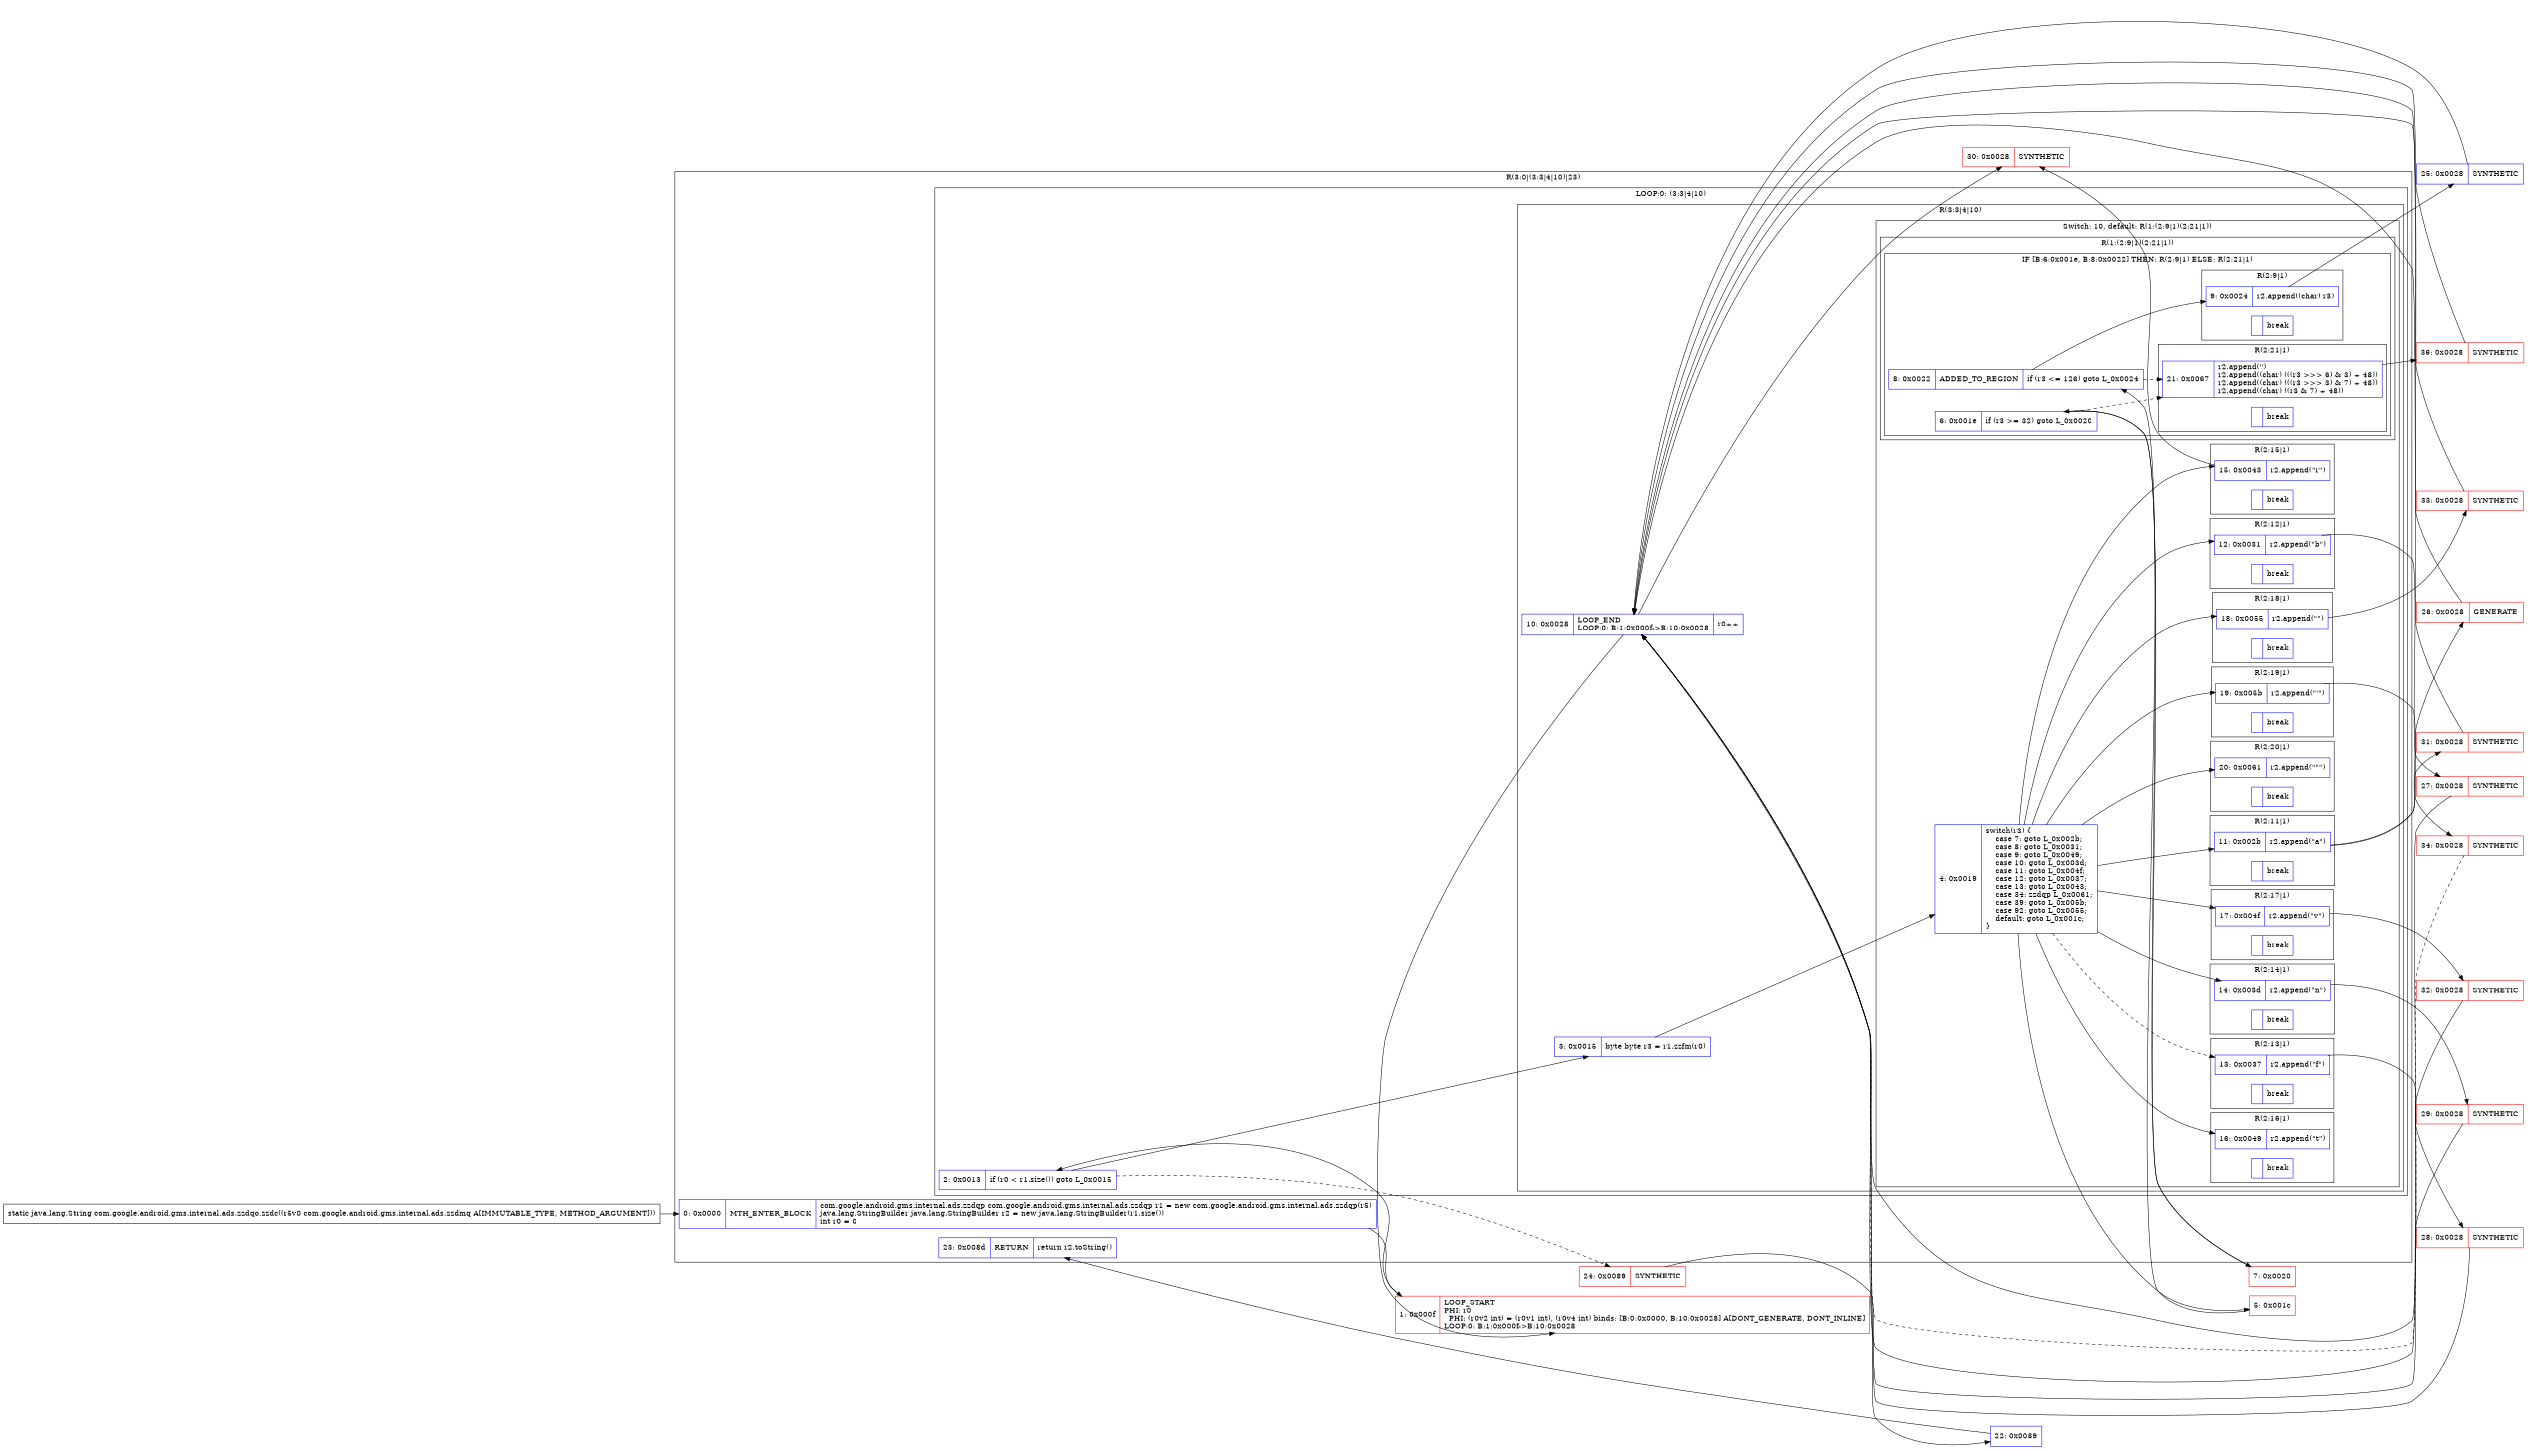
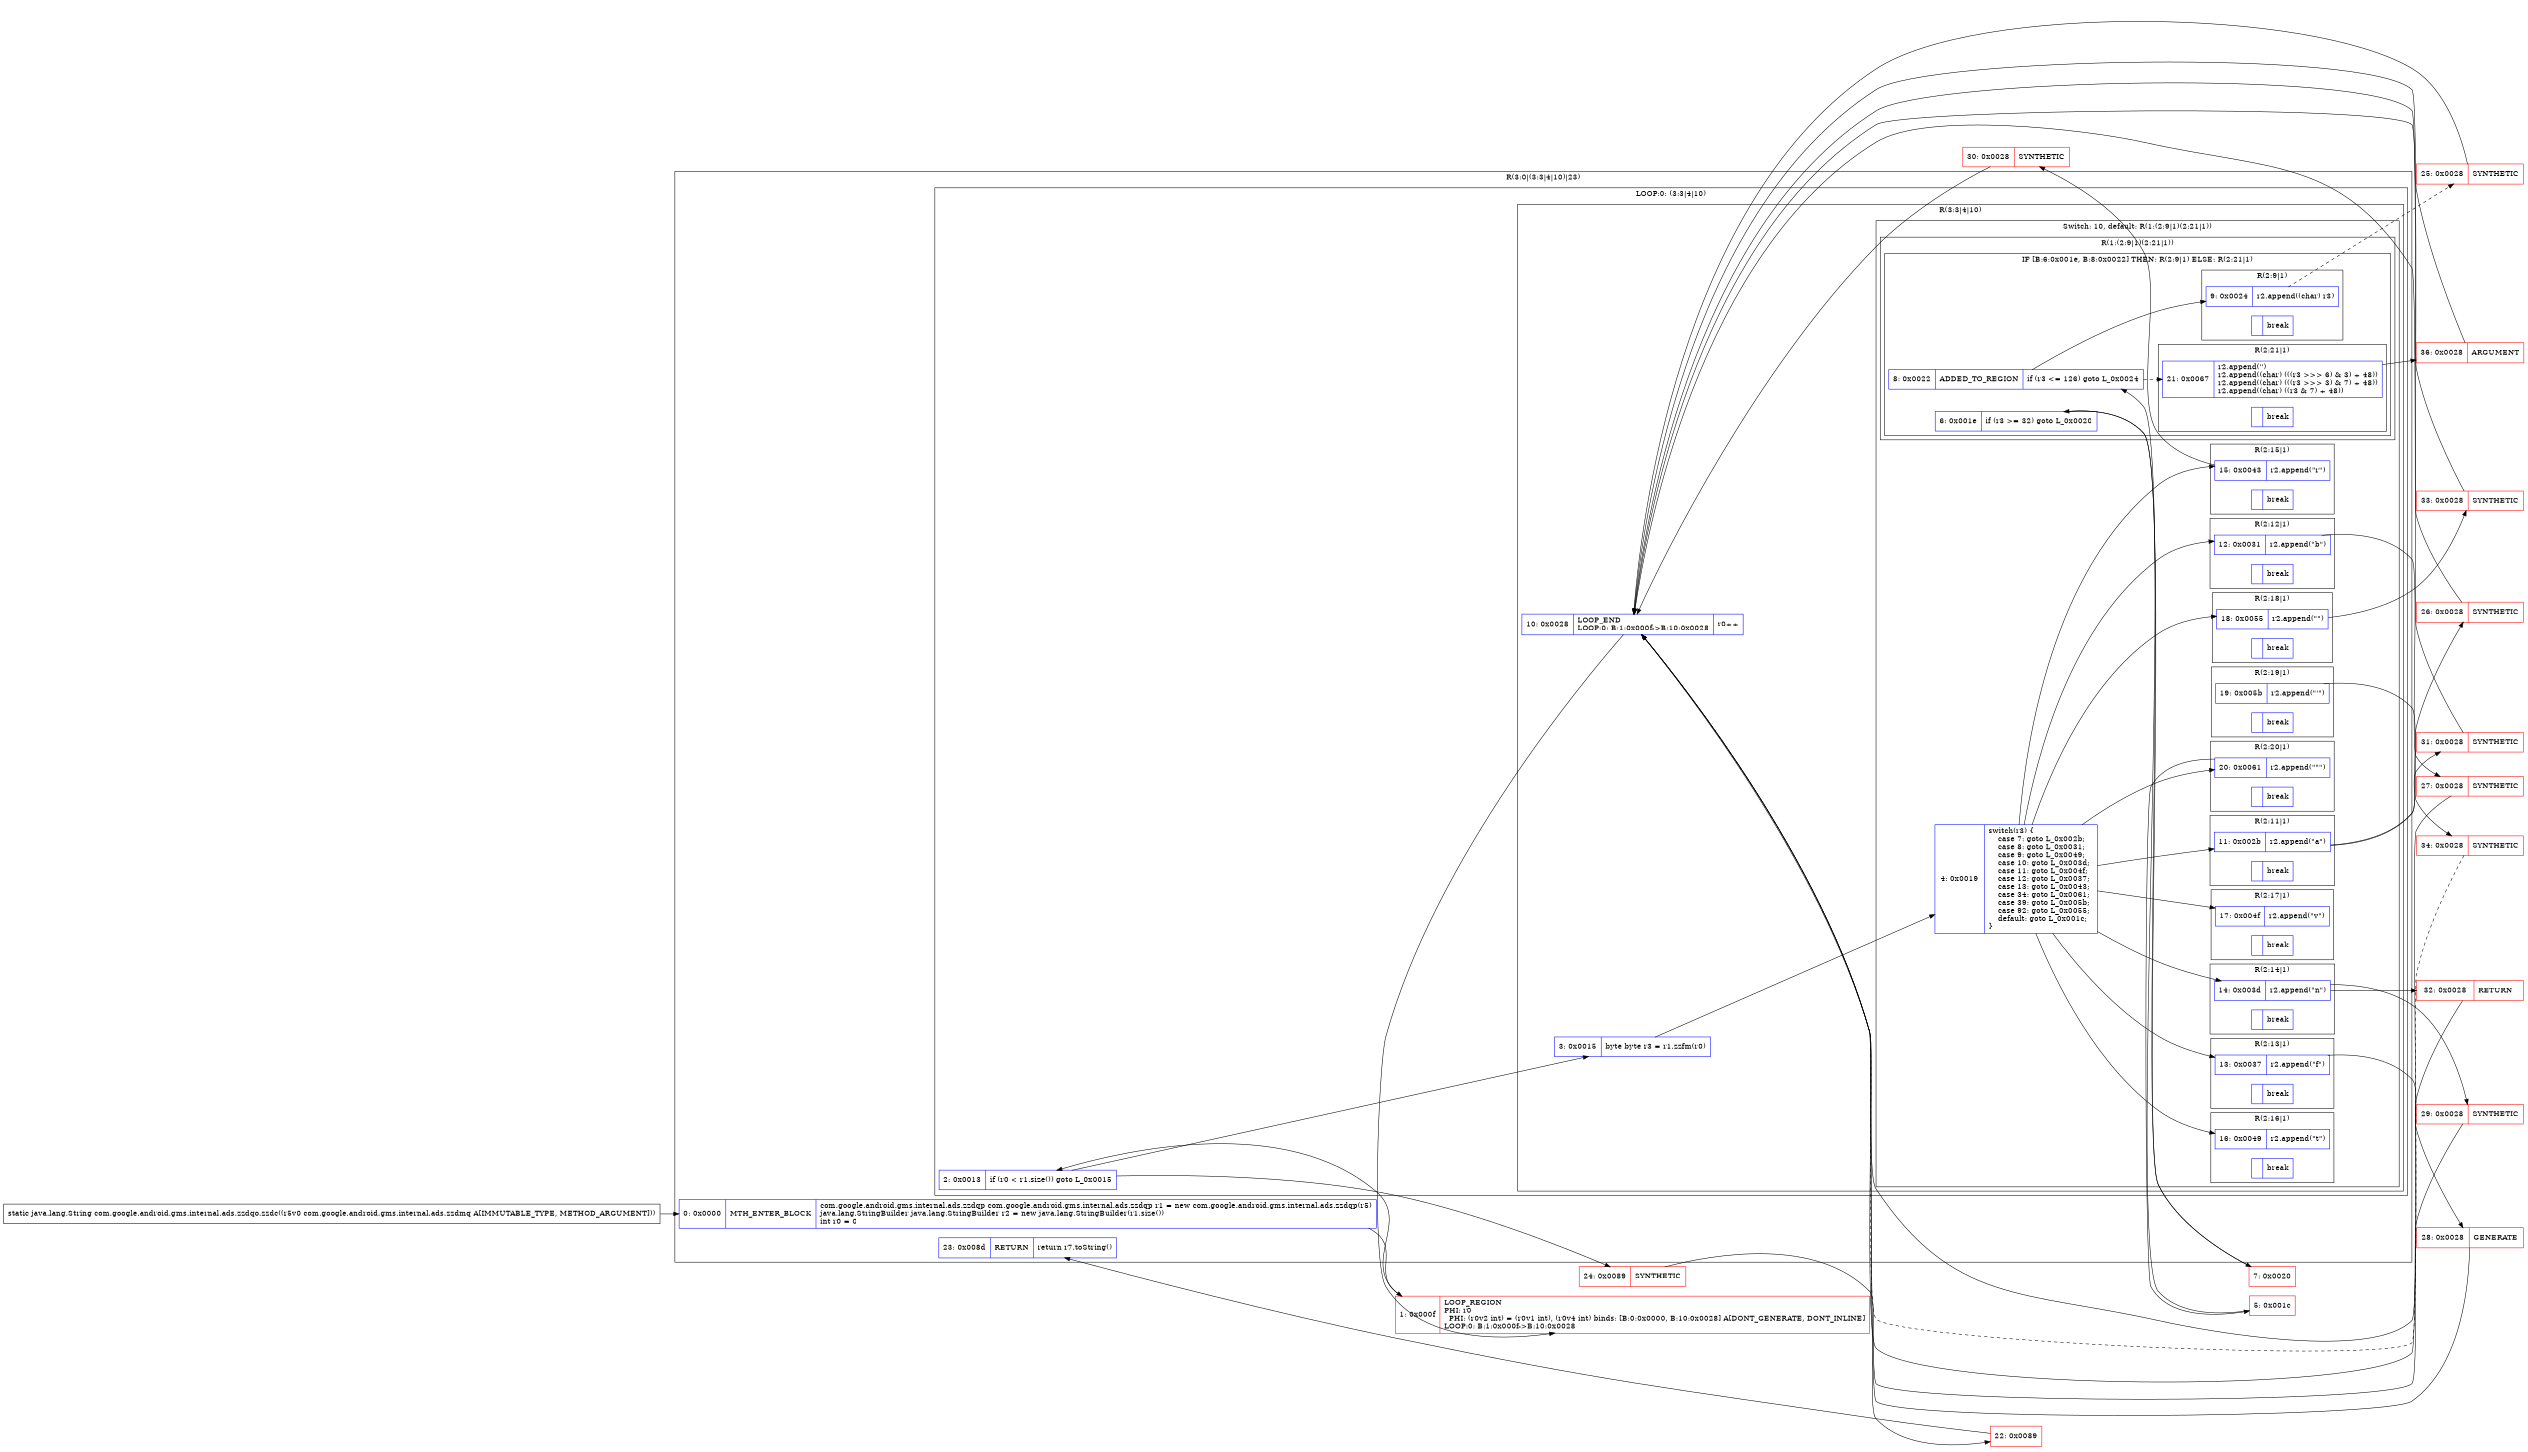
node "25: 0x0028": color blue -> red
edge "9: 0x0024" -> "25: 0x0028": style solid -> dashed
node "36: 0x0028": text "SYNTHETIC" -> "ARGUMENT"
edge "10: 0x0028" -> "30: 0x0028": reversed
edge "6: 0x001e" -> "21: 0x0067": removed
node "26: 0x0028": text "GENERATE" -> "SYNTHETIC"
edge "4: 0x0019" -> "19: 0x005b": removed
node "4: 0x0019": text "case 34: zzdqp L_0x0061;" -> "case 34: goto L_0x0061;"
edge "17: 0x004f" -> "32: 0x0028": now "14: 0x003d" -> "32: 0x0028"
node "32: 0x0028": text "SYNTHETIC" -> "RETURN"
edge "4: 0x0019" -> "13: 0x0037": style dashed -> solid
edge "4: 0x0019" -> "5: 0x001c": now "20: 0x0061" -> "5: 0x001c"
edge "2: 0x0013" -> "24: 0x0089": style dashed -> solid
node "28: 0x0028": text "SYNTHETIC" -> "GENERATE"
node "23: 0x008d": text "return r2.toString()" -> "return r7.toString()"
node "1: 0x000f": text "LOOP_START" -> "LOOP_REGION"
node "22: 0x0089": color blue -> red
